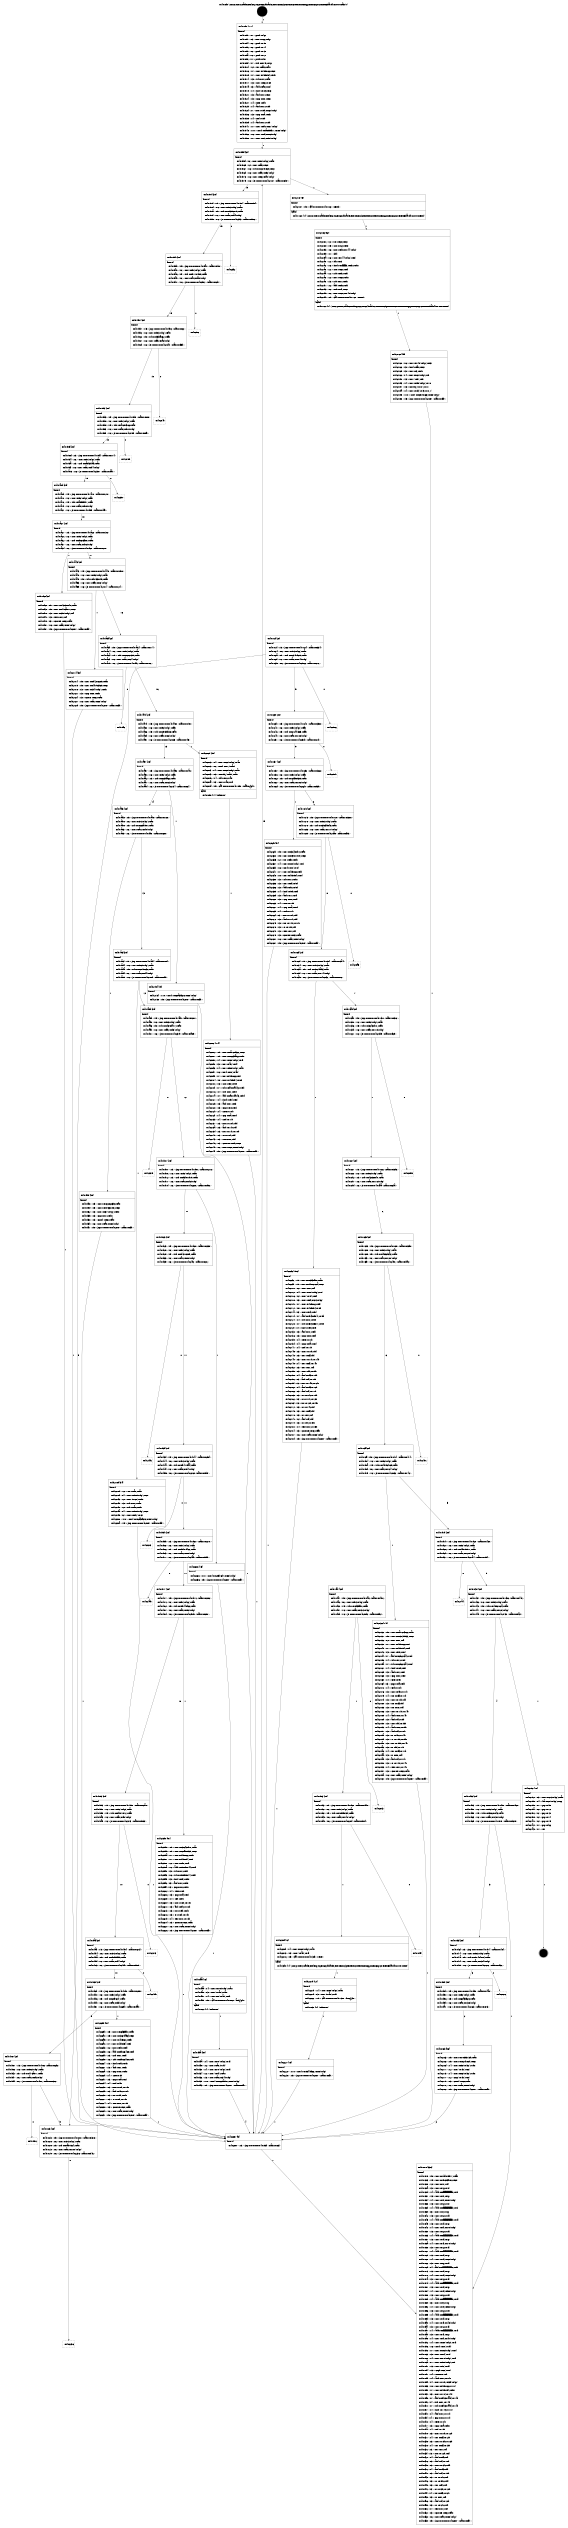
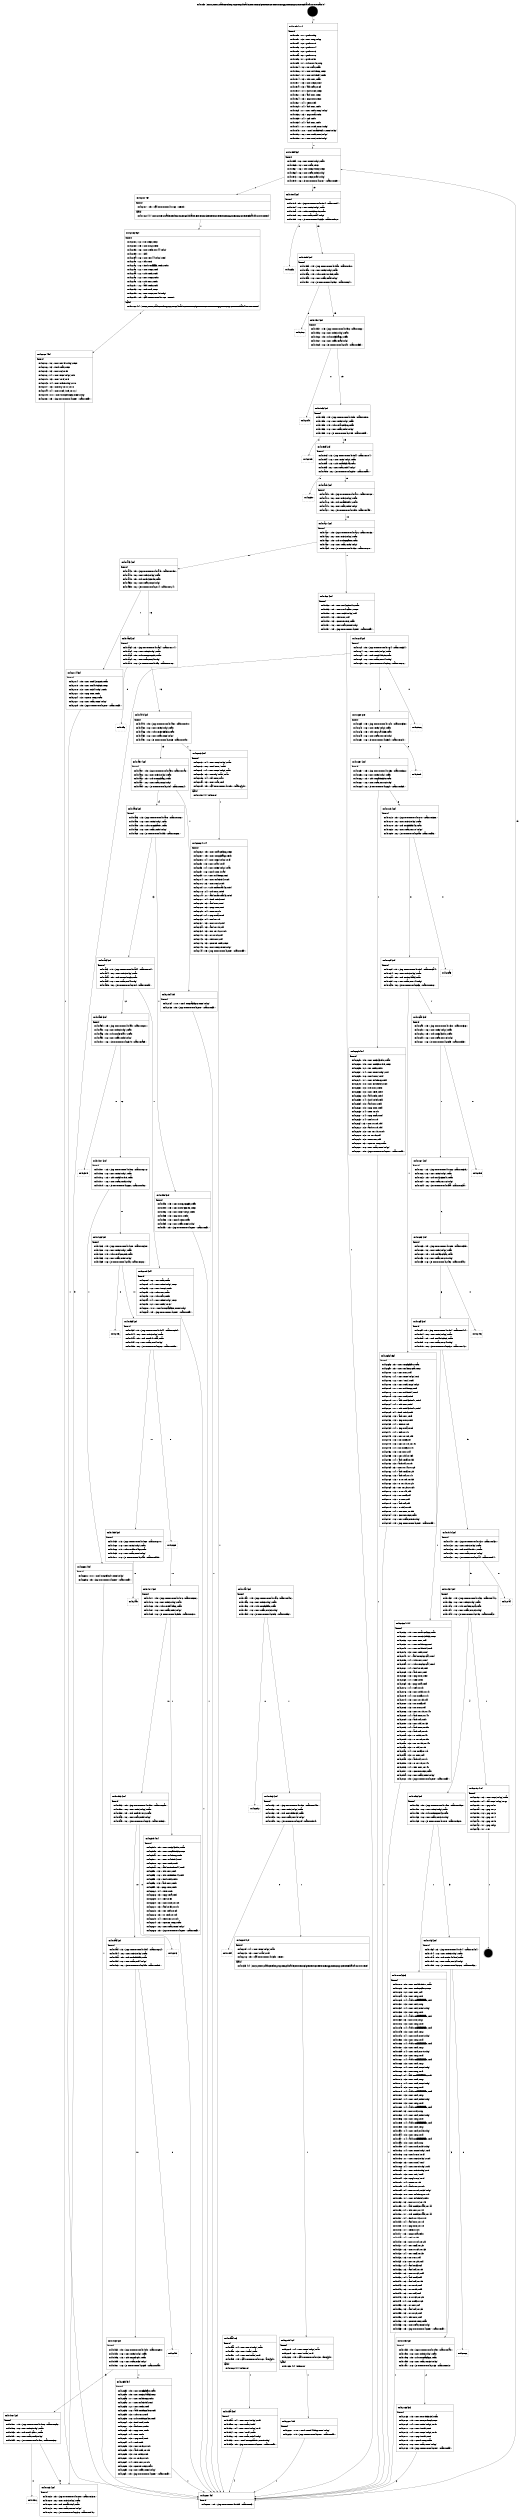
edge "0x401b5b [28]" -> "0x401b77 [28]": now "0x4022ce" -> "0x401b77 [28]"
edge "0x4028e7 [5]" -> "0x401e1e [336]": reversed
node "0x402236": removed
